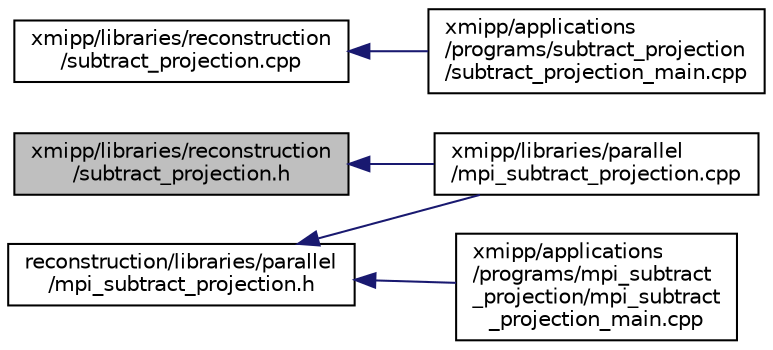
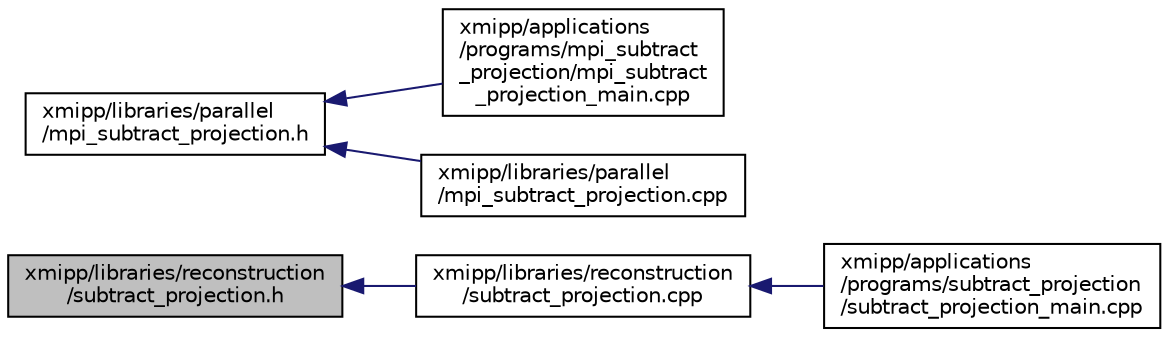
edge "xmipp/libraries/parallel /mpi_subtract_projection.cpp" -> "xmipp/libraries/reconstruction /subtract_projection.h": now "xmipp/libraries/reconstruction /subtract_projection.cpp" -> "xmipp/libraries/reconstruction /subtract_projection.h"
node "reconstruction/libraries/parallel /mpi_subtract_projection.h": label "reconstruction/libraries/parallel /mpi_subtract_projection.h" -> "xmipp/libraries/parallel /mpi_subtract_projection.h"
